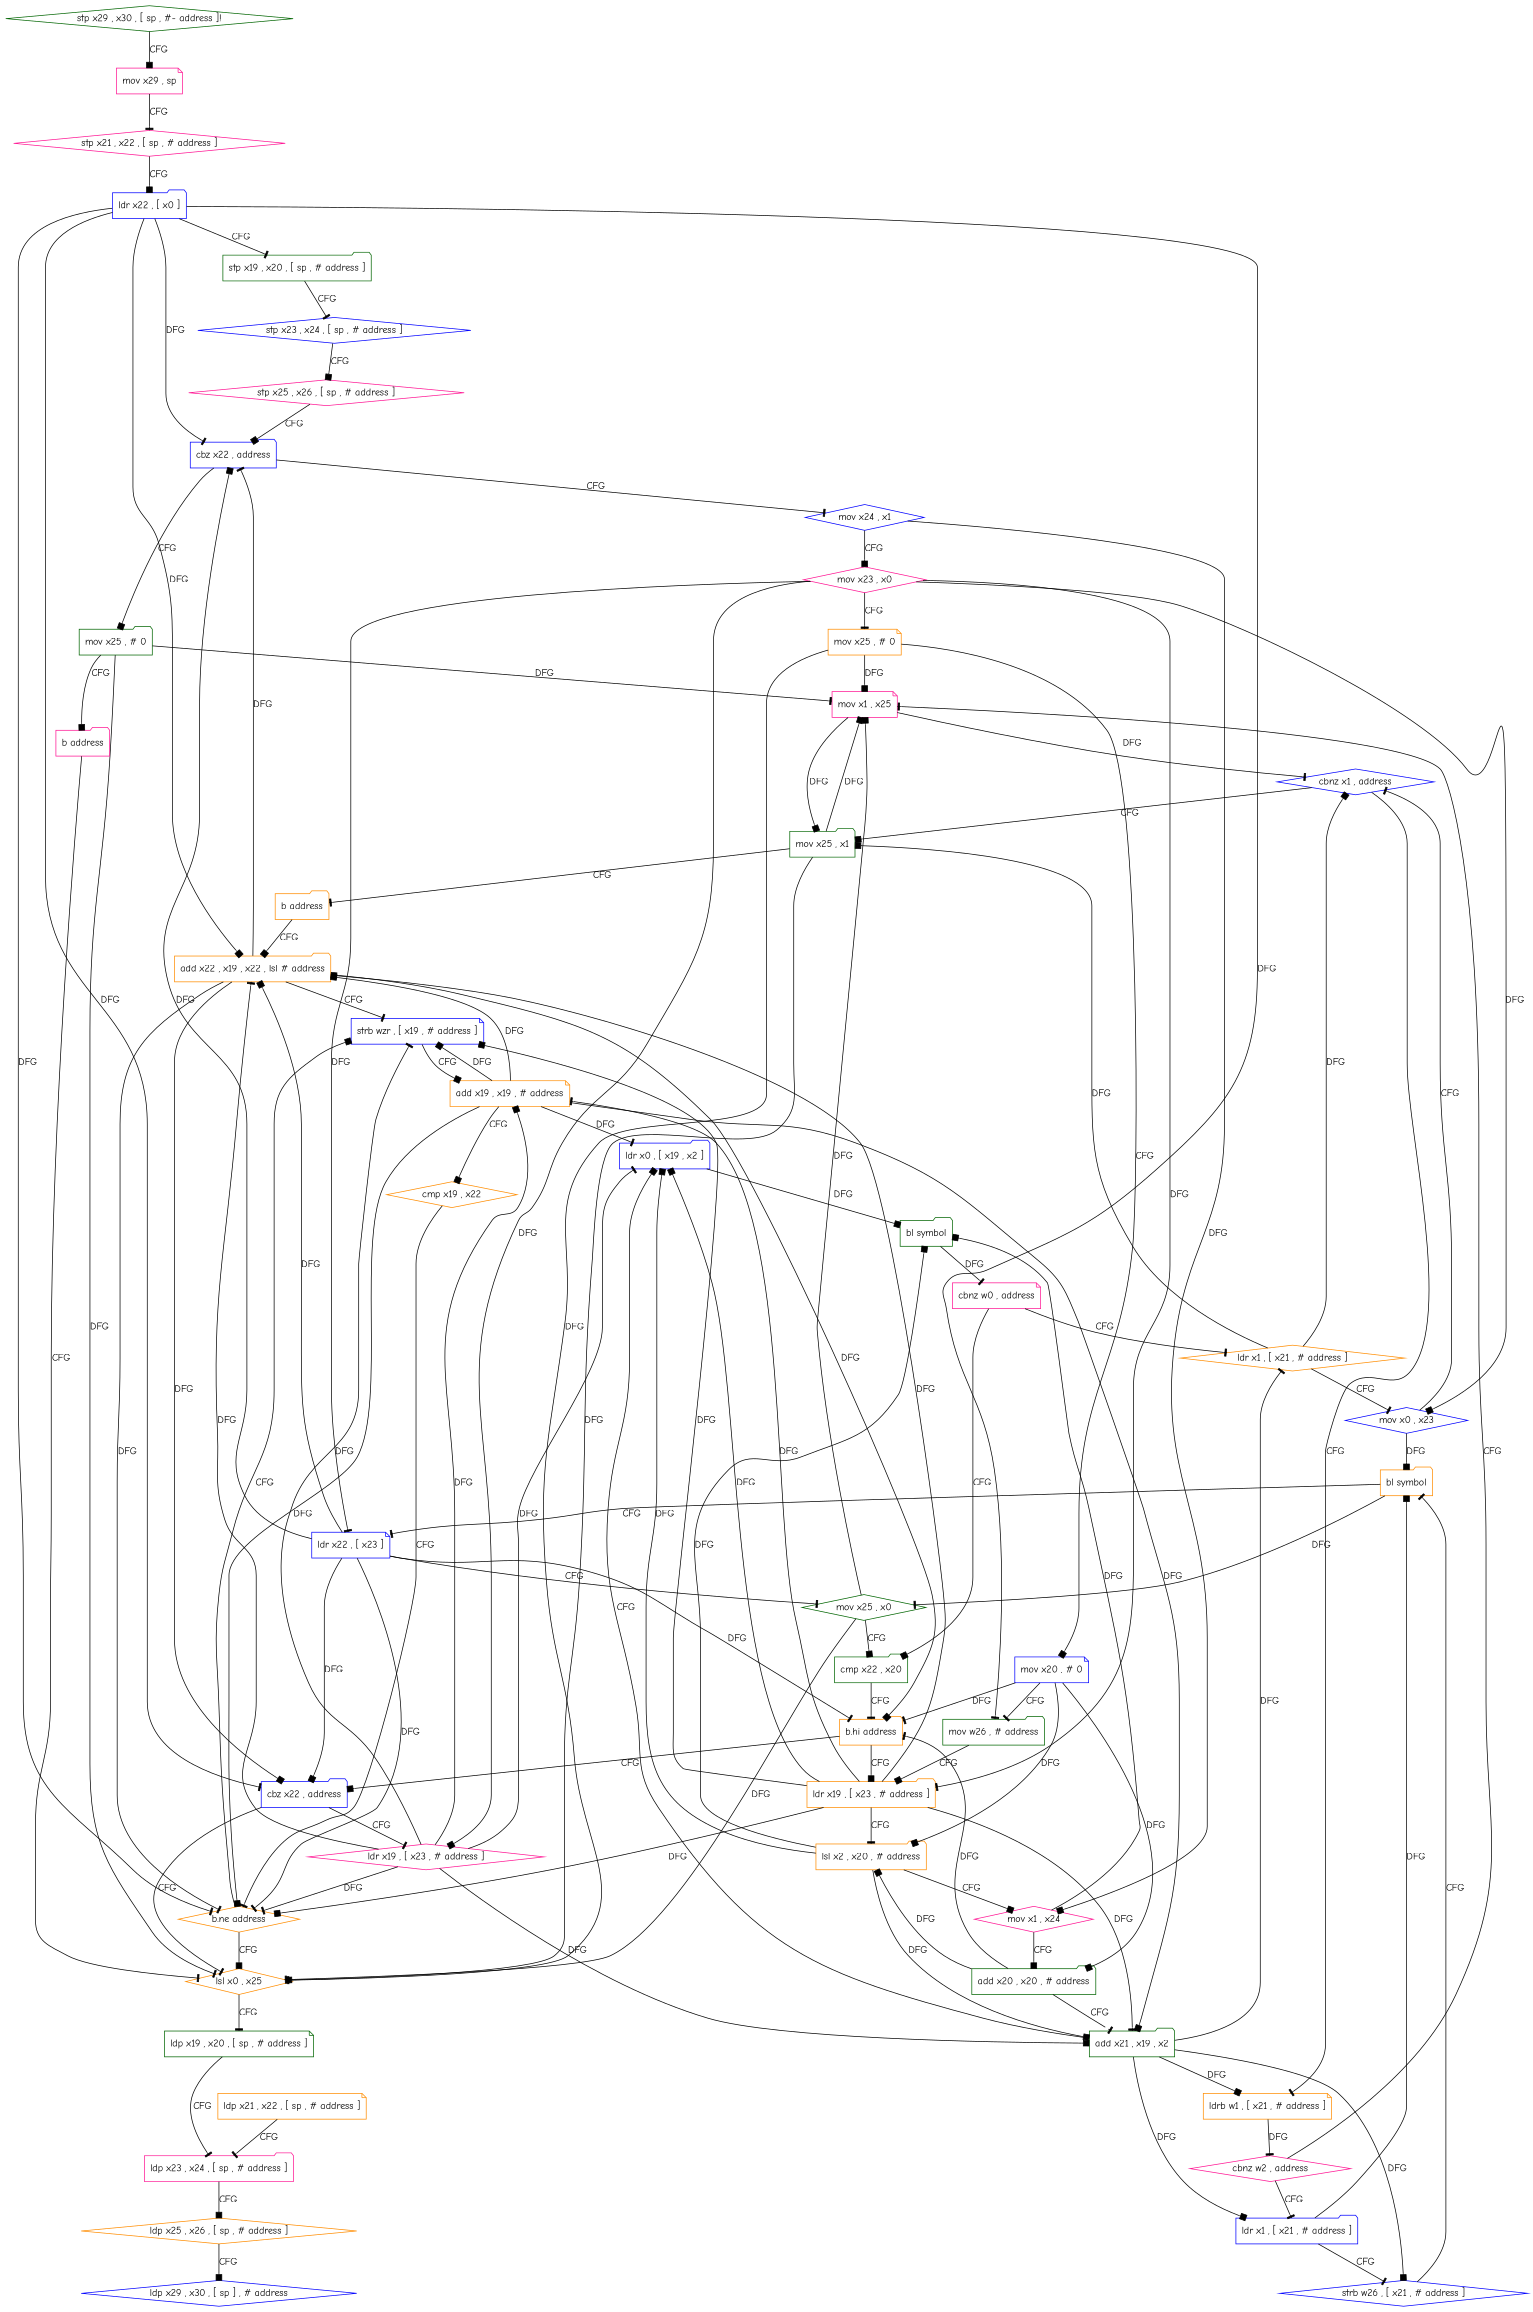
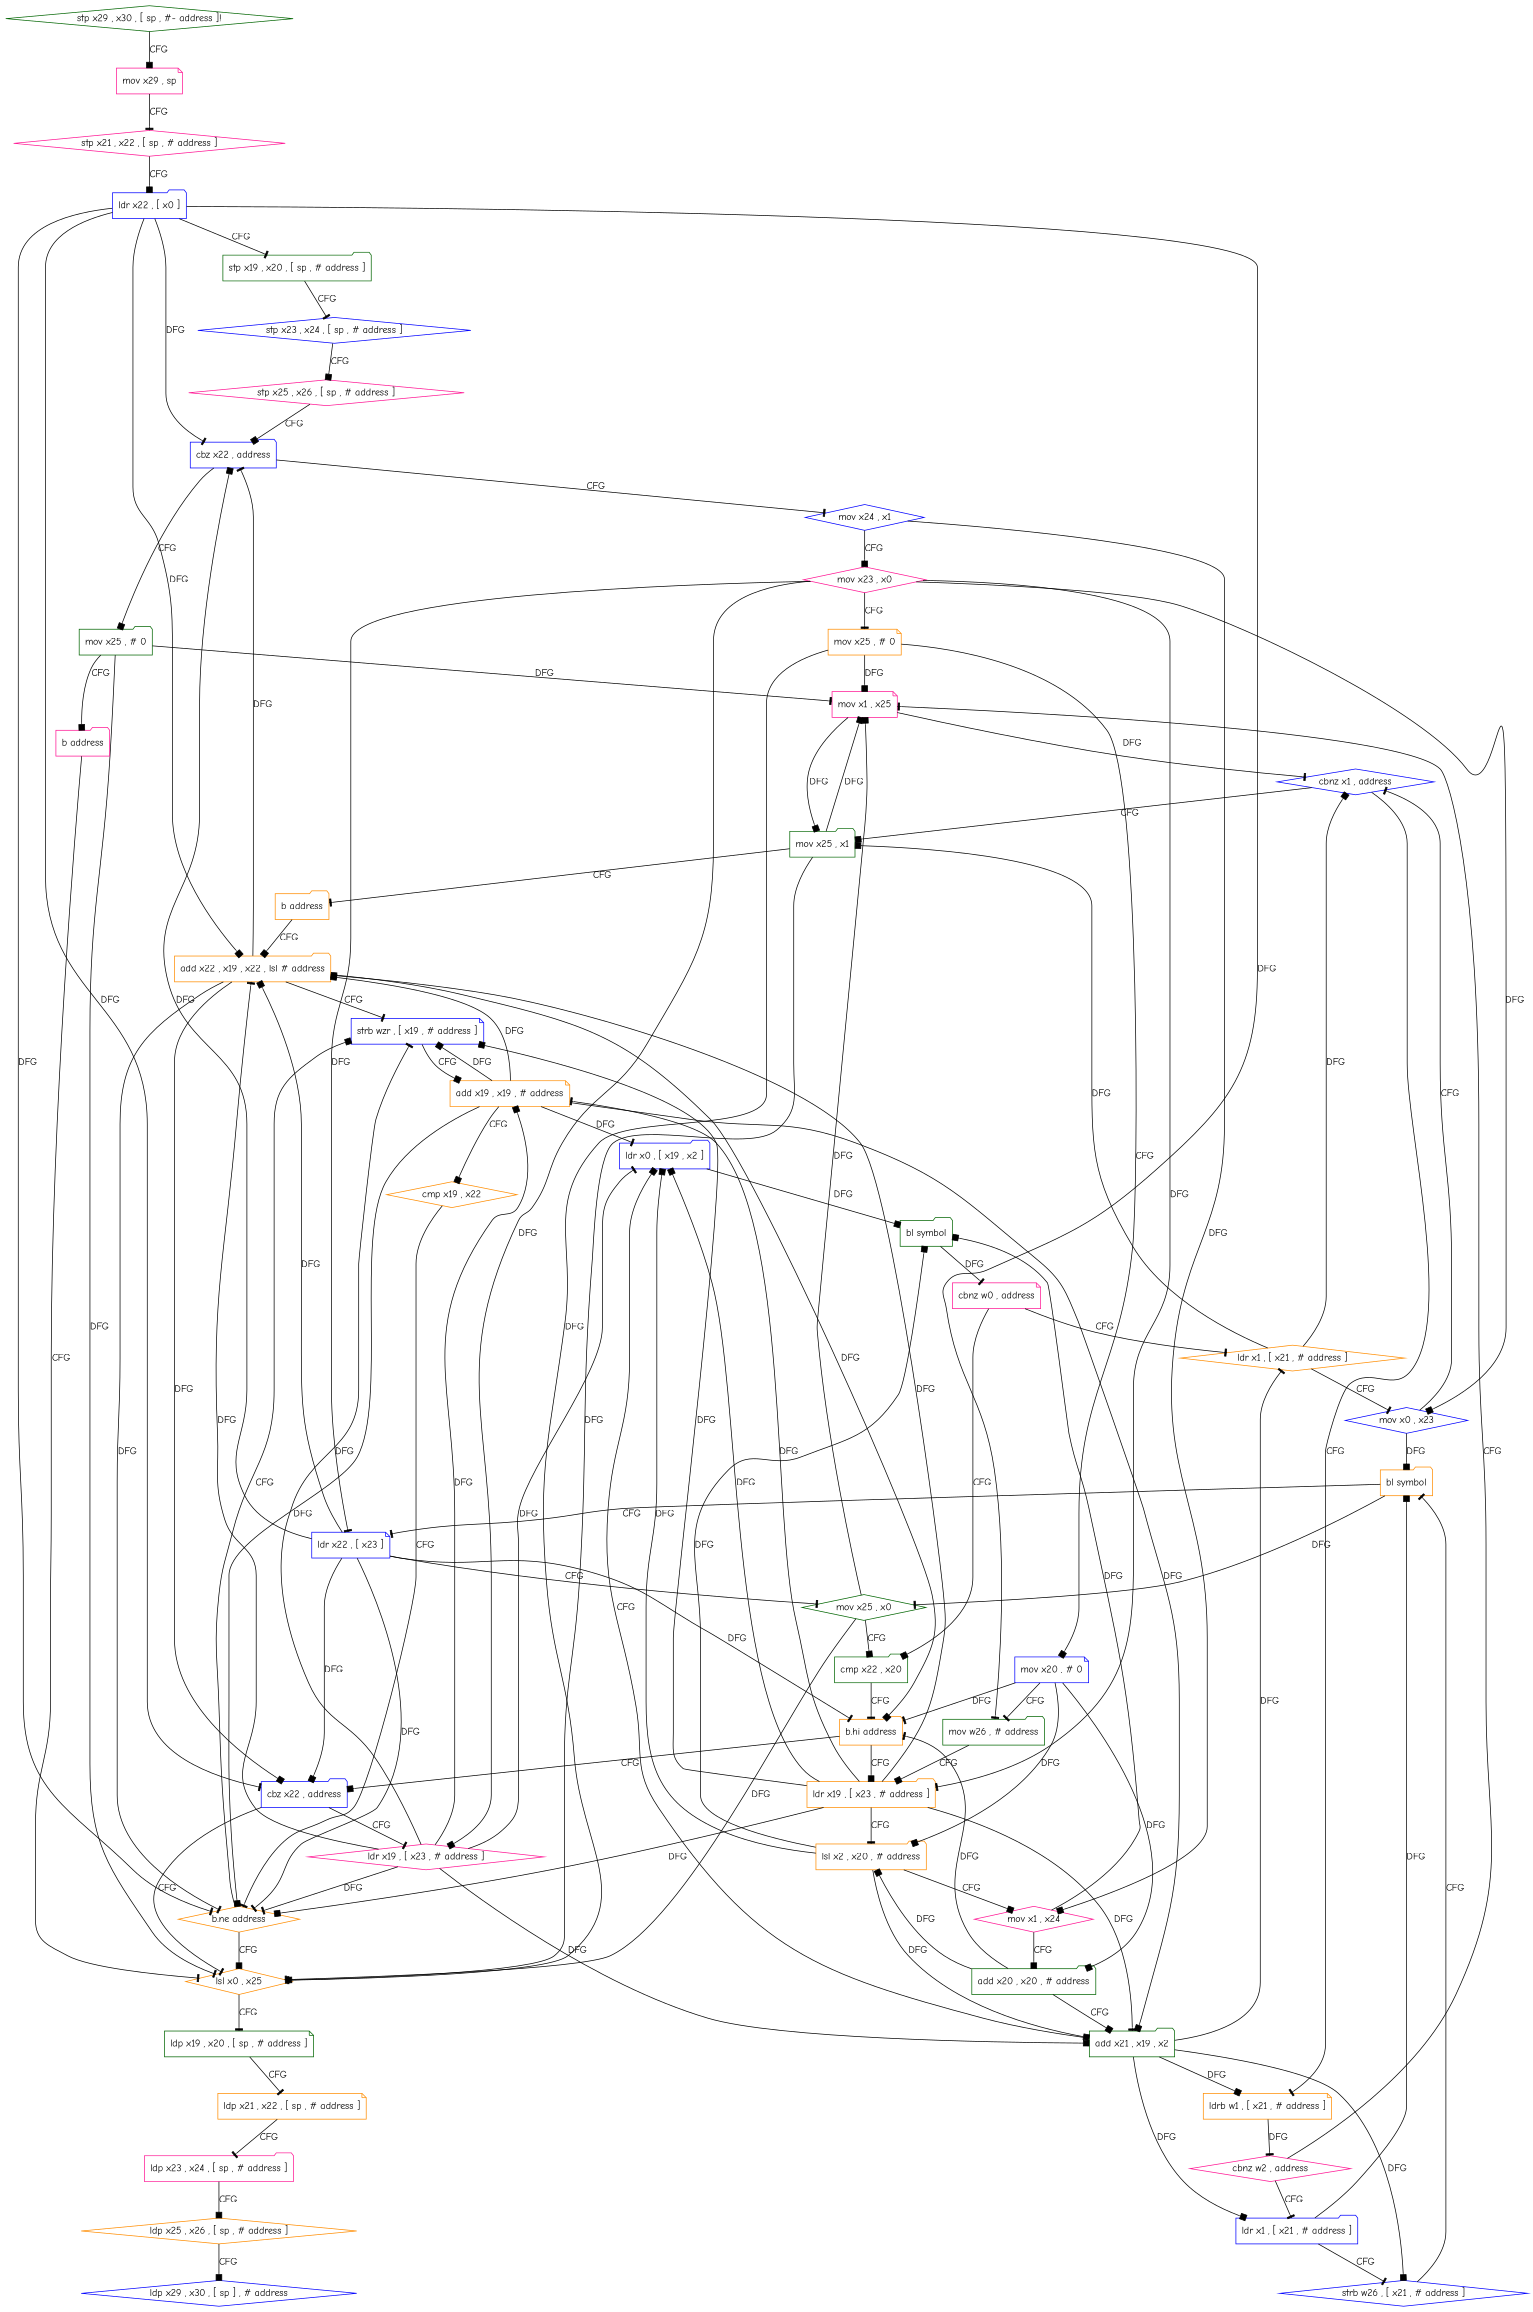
edge "add x20 , x20 , # address" -> "add x21 , x19 , x2": arrowhead tee -> box
edge "ldp x19 , x20 , [ sp , # address ]" -> "ldp x23 , x24 , [ sp , # address ]": now "ldp x19 , x20 , [ sp , # address ]" -> "ldp x21 , x22 , [ sp , # address ]"
